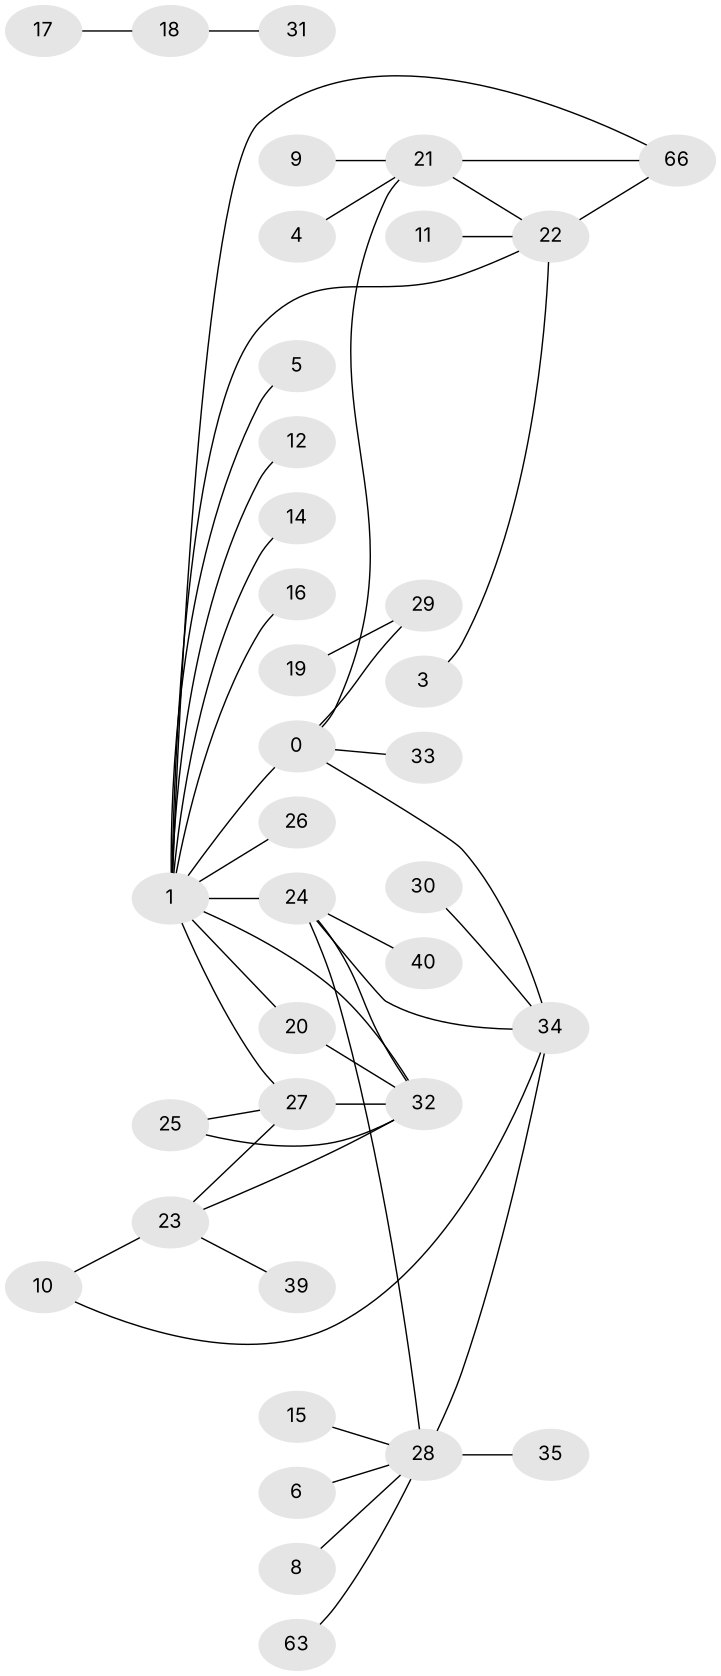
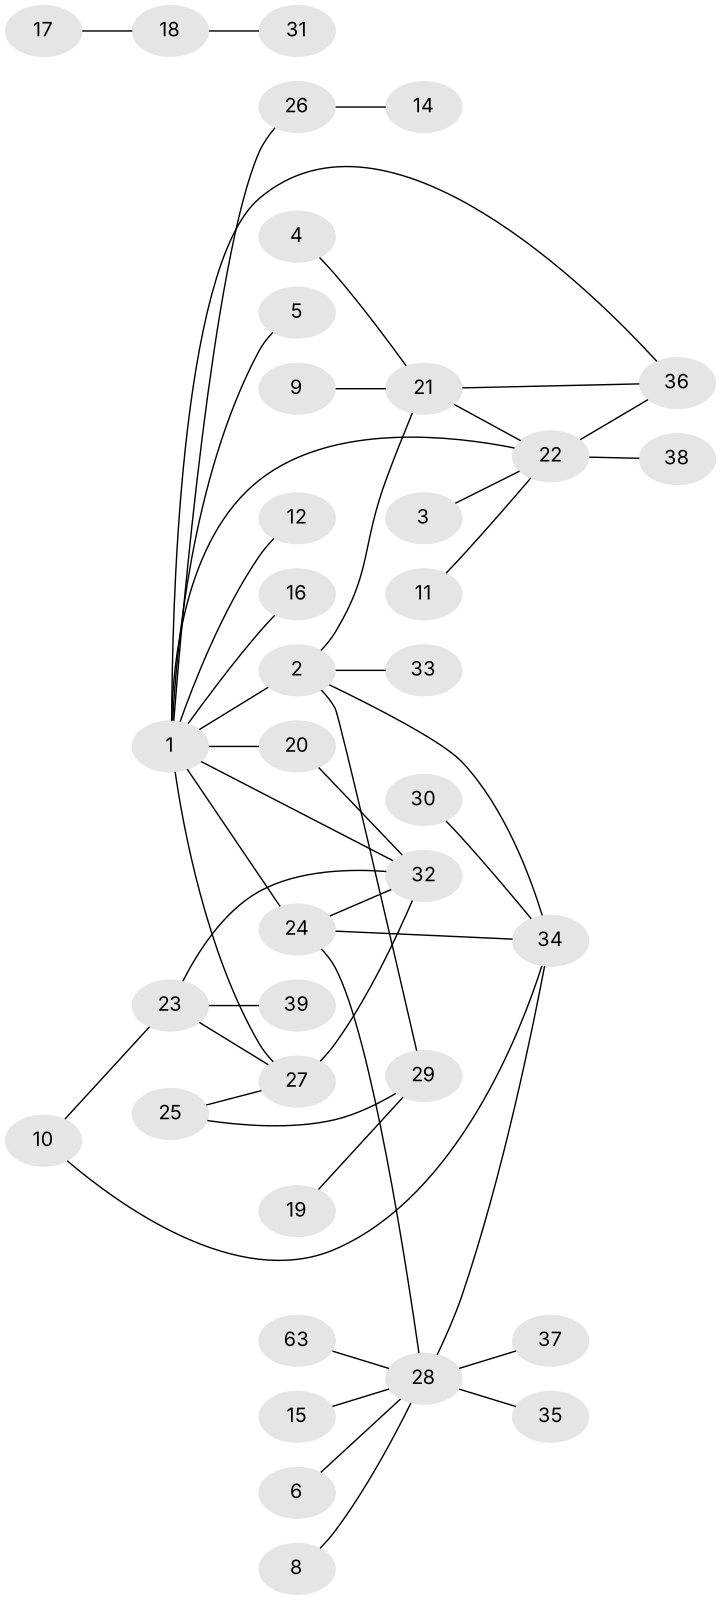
node "66": label "66" -> "36"
node "38": added
edge "14" -- "1": now "14" -- "26"
node "0": label "0" -> "2"
node "40": removed
edge "32" -- "25": now "29" -- "25"
node "37": added
